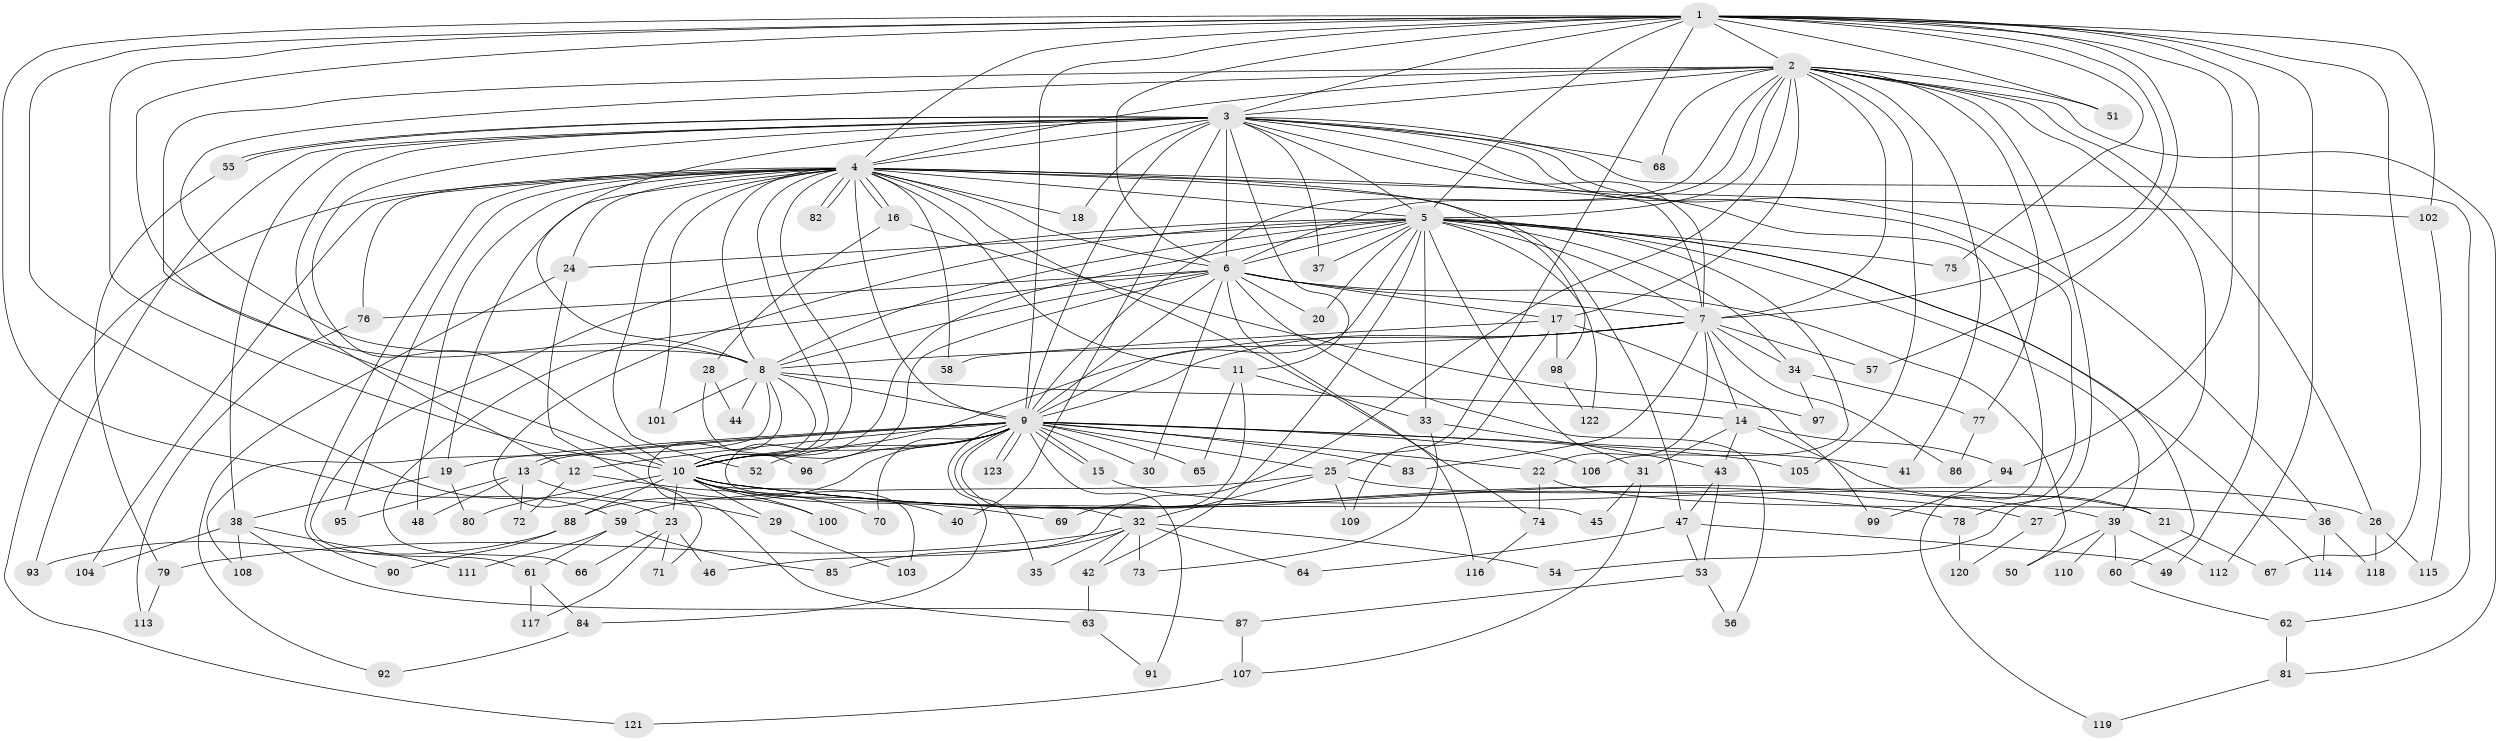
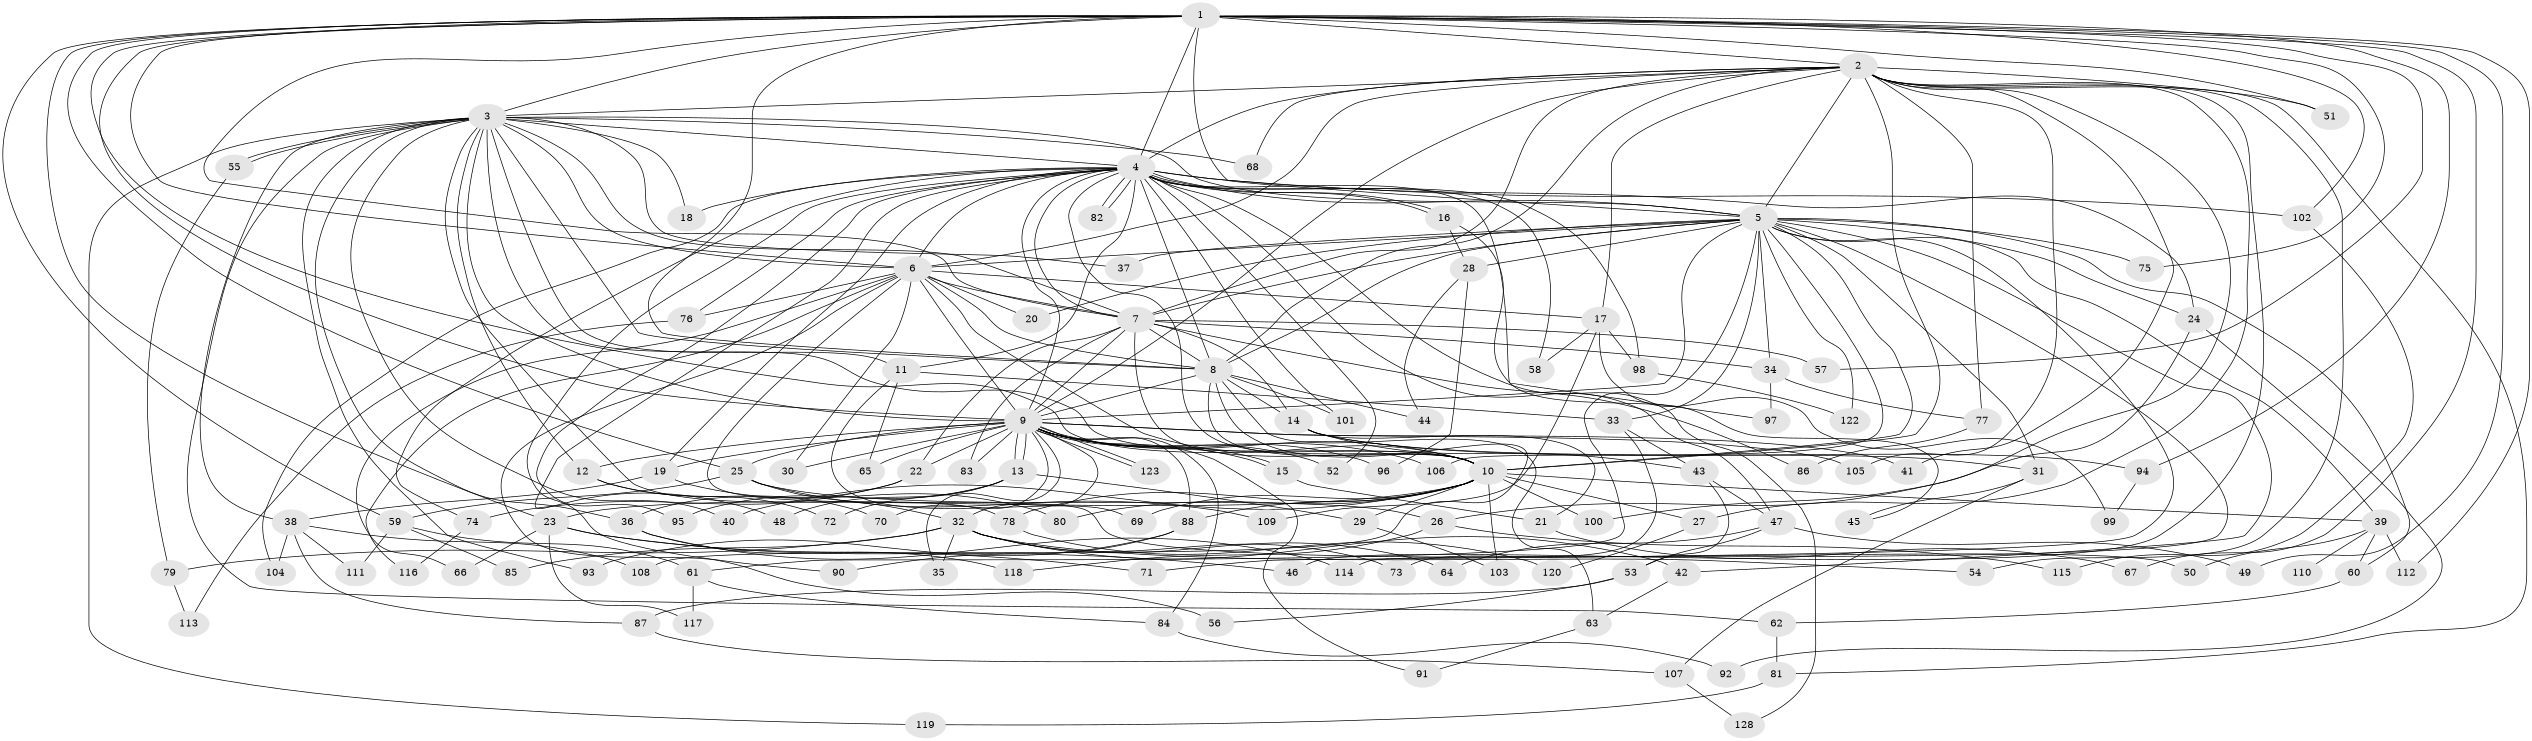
edge "5" -- "28": added
node "121": label "121" -> "128"
